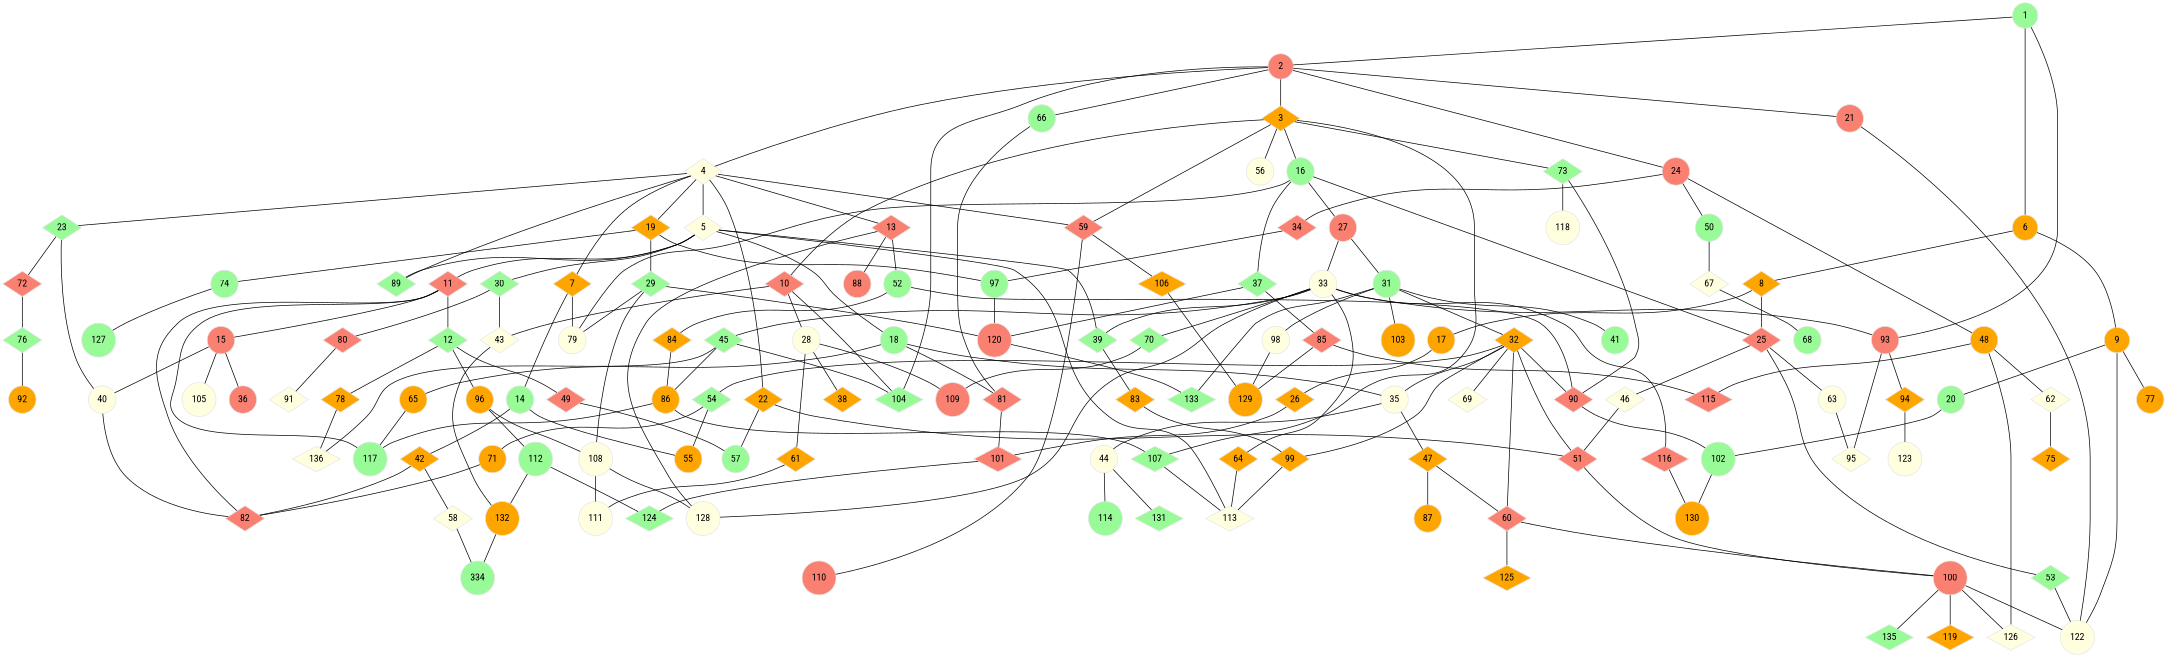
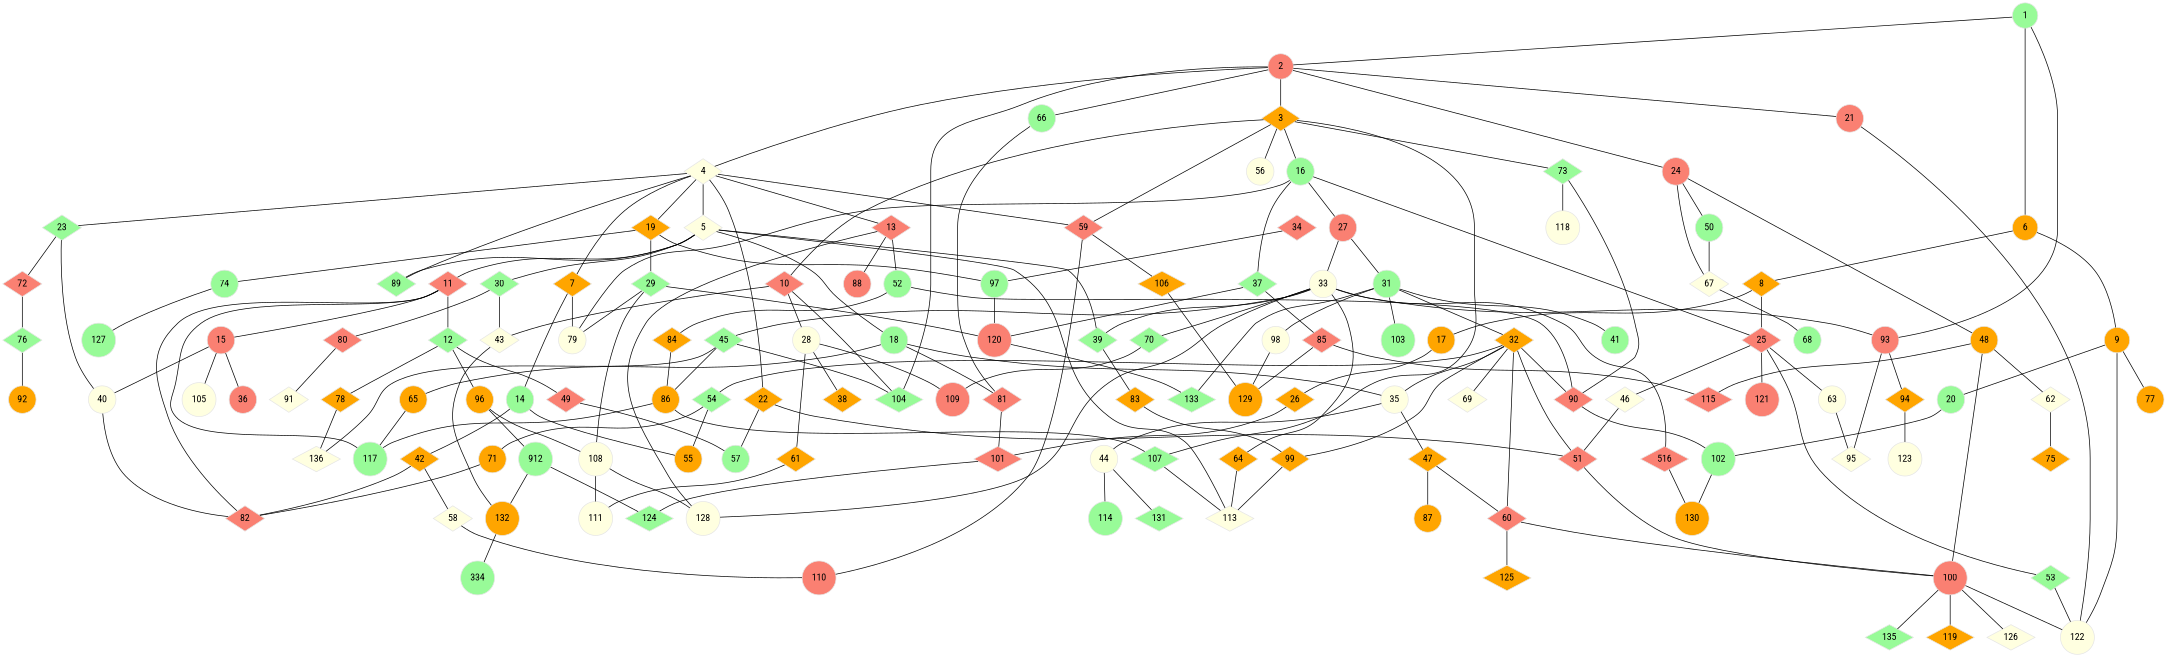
edge "24" -- "34": now "24" -- "67"
node "103": fillcolor orange -> palegreen
node "121": added
node "112": label "112" -> "912"
node "116": label "116" -> "516"
edge "48" -- "126": now "48" -- "100"
edge "58" -- "334": now "58" -- "110"
